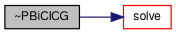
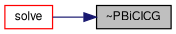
edge "~PBiCICG" -> "solve": reversed
